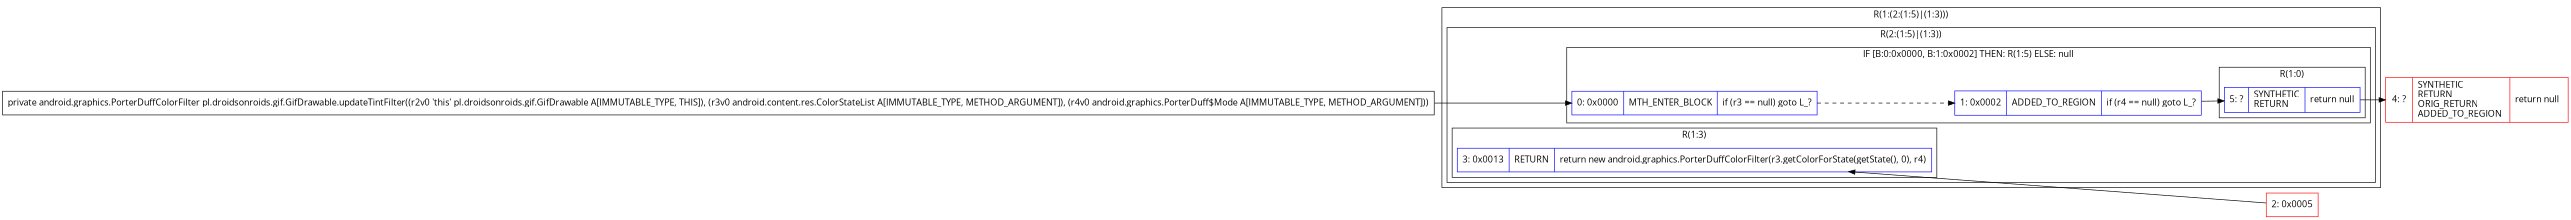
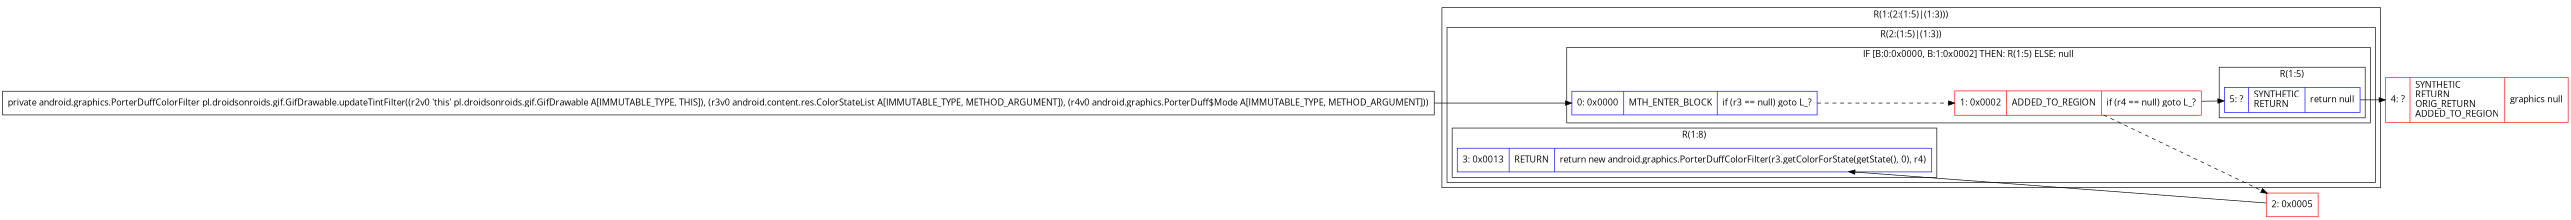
cluster "R(1:0)": label "R(1:0)" -> "R(1:5)"
node "4: ?": text "return null" -> "graphics null"
node "1: 0x0002": color blue -> red
cluster "R(1:3)": label "R(1:3)" -> "R(1:8)"
edge "1: 0x0002" -> "2: 0x0005": added
